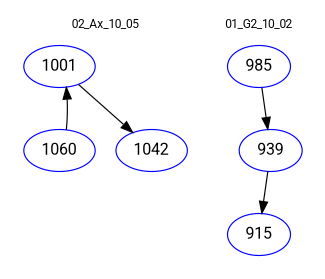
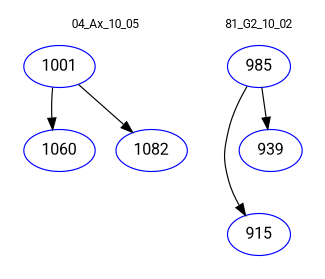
cluster "02_Ax_10_05": label "02_Ax_10_05" -> "04_Ax_10_05"
cluster "01_G2_10_02": label "01_G2_10_02" -> "81_G2_10_02"
edge "1060" -> "1001": reversed
node "1042": label "1042" -> "1082"
edge "939" -> "915": now "985" -> "915"
